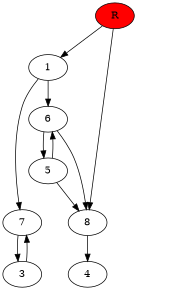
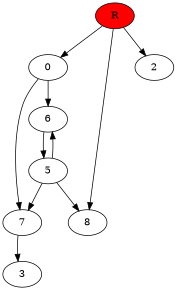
node "1": label "1" -> "0"
node "2": added
edge "6" -> "8": removed
edge "3" -> "7": now "5" -> "7"
node "4": removed
